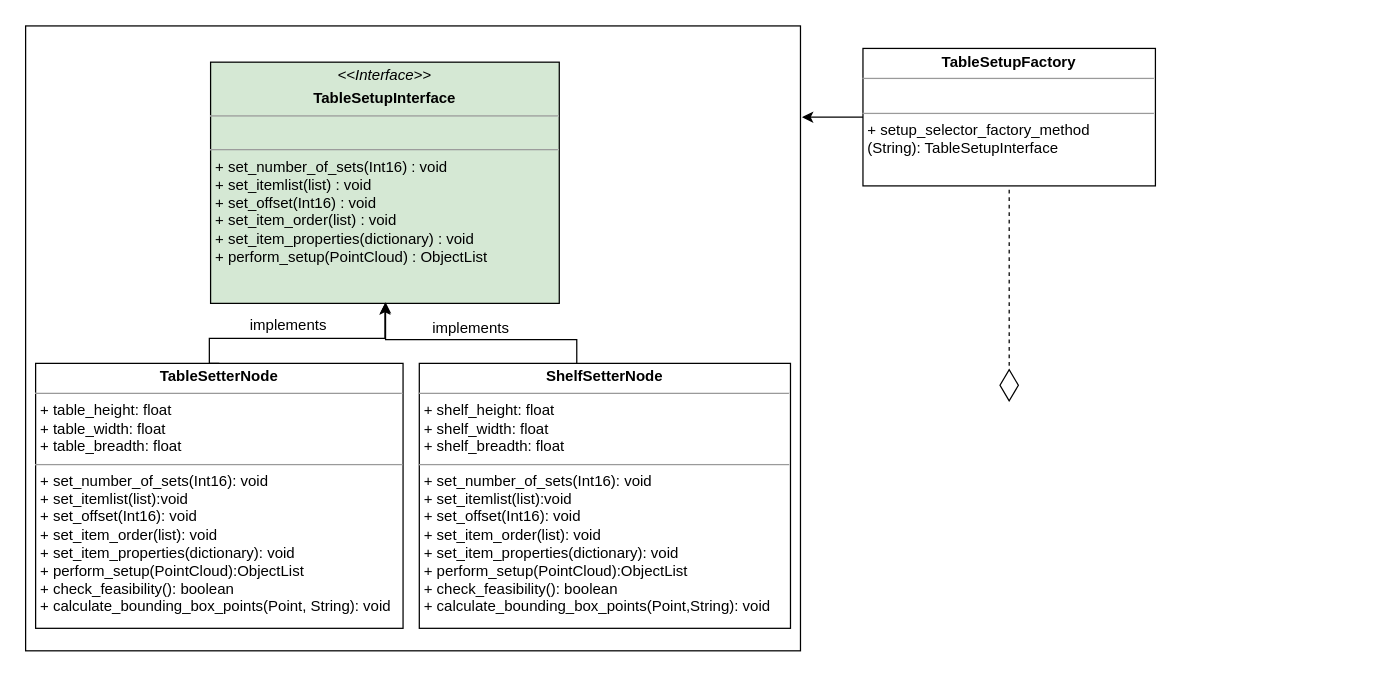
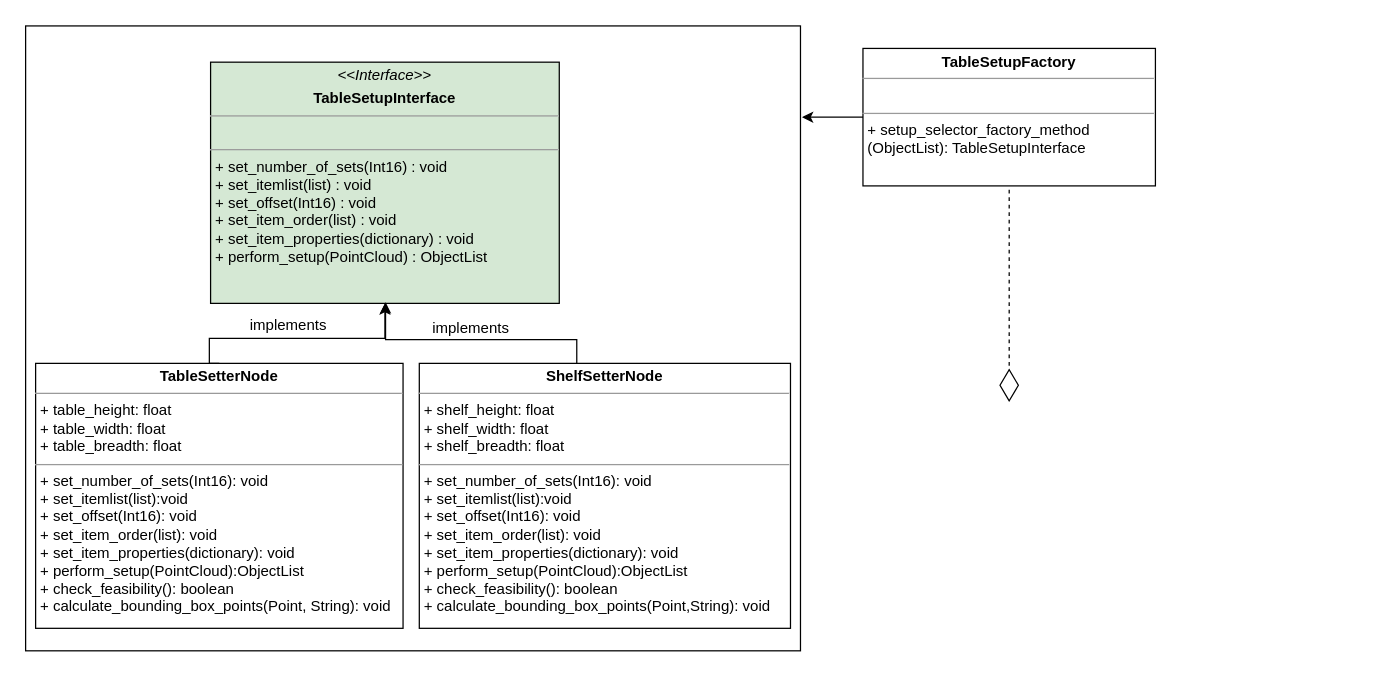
node "TableSetupFactory + setup_selector_factory_method (String): TableSetupInterface": label "TableSetupFactory + setup_selector_factory_method (String): TableSetupInterface" -> "TableSetupFactory + setup_selector_factory_method (ObjectList): TableSetupInterface"
